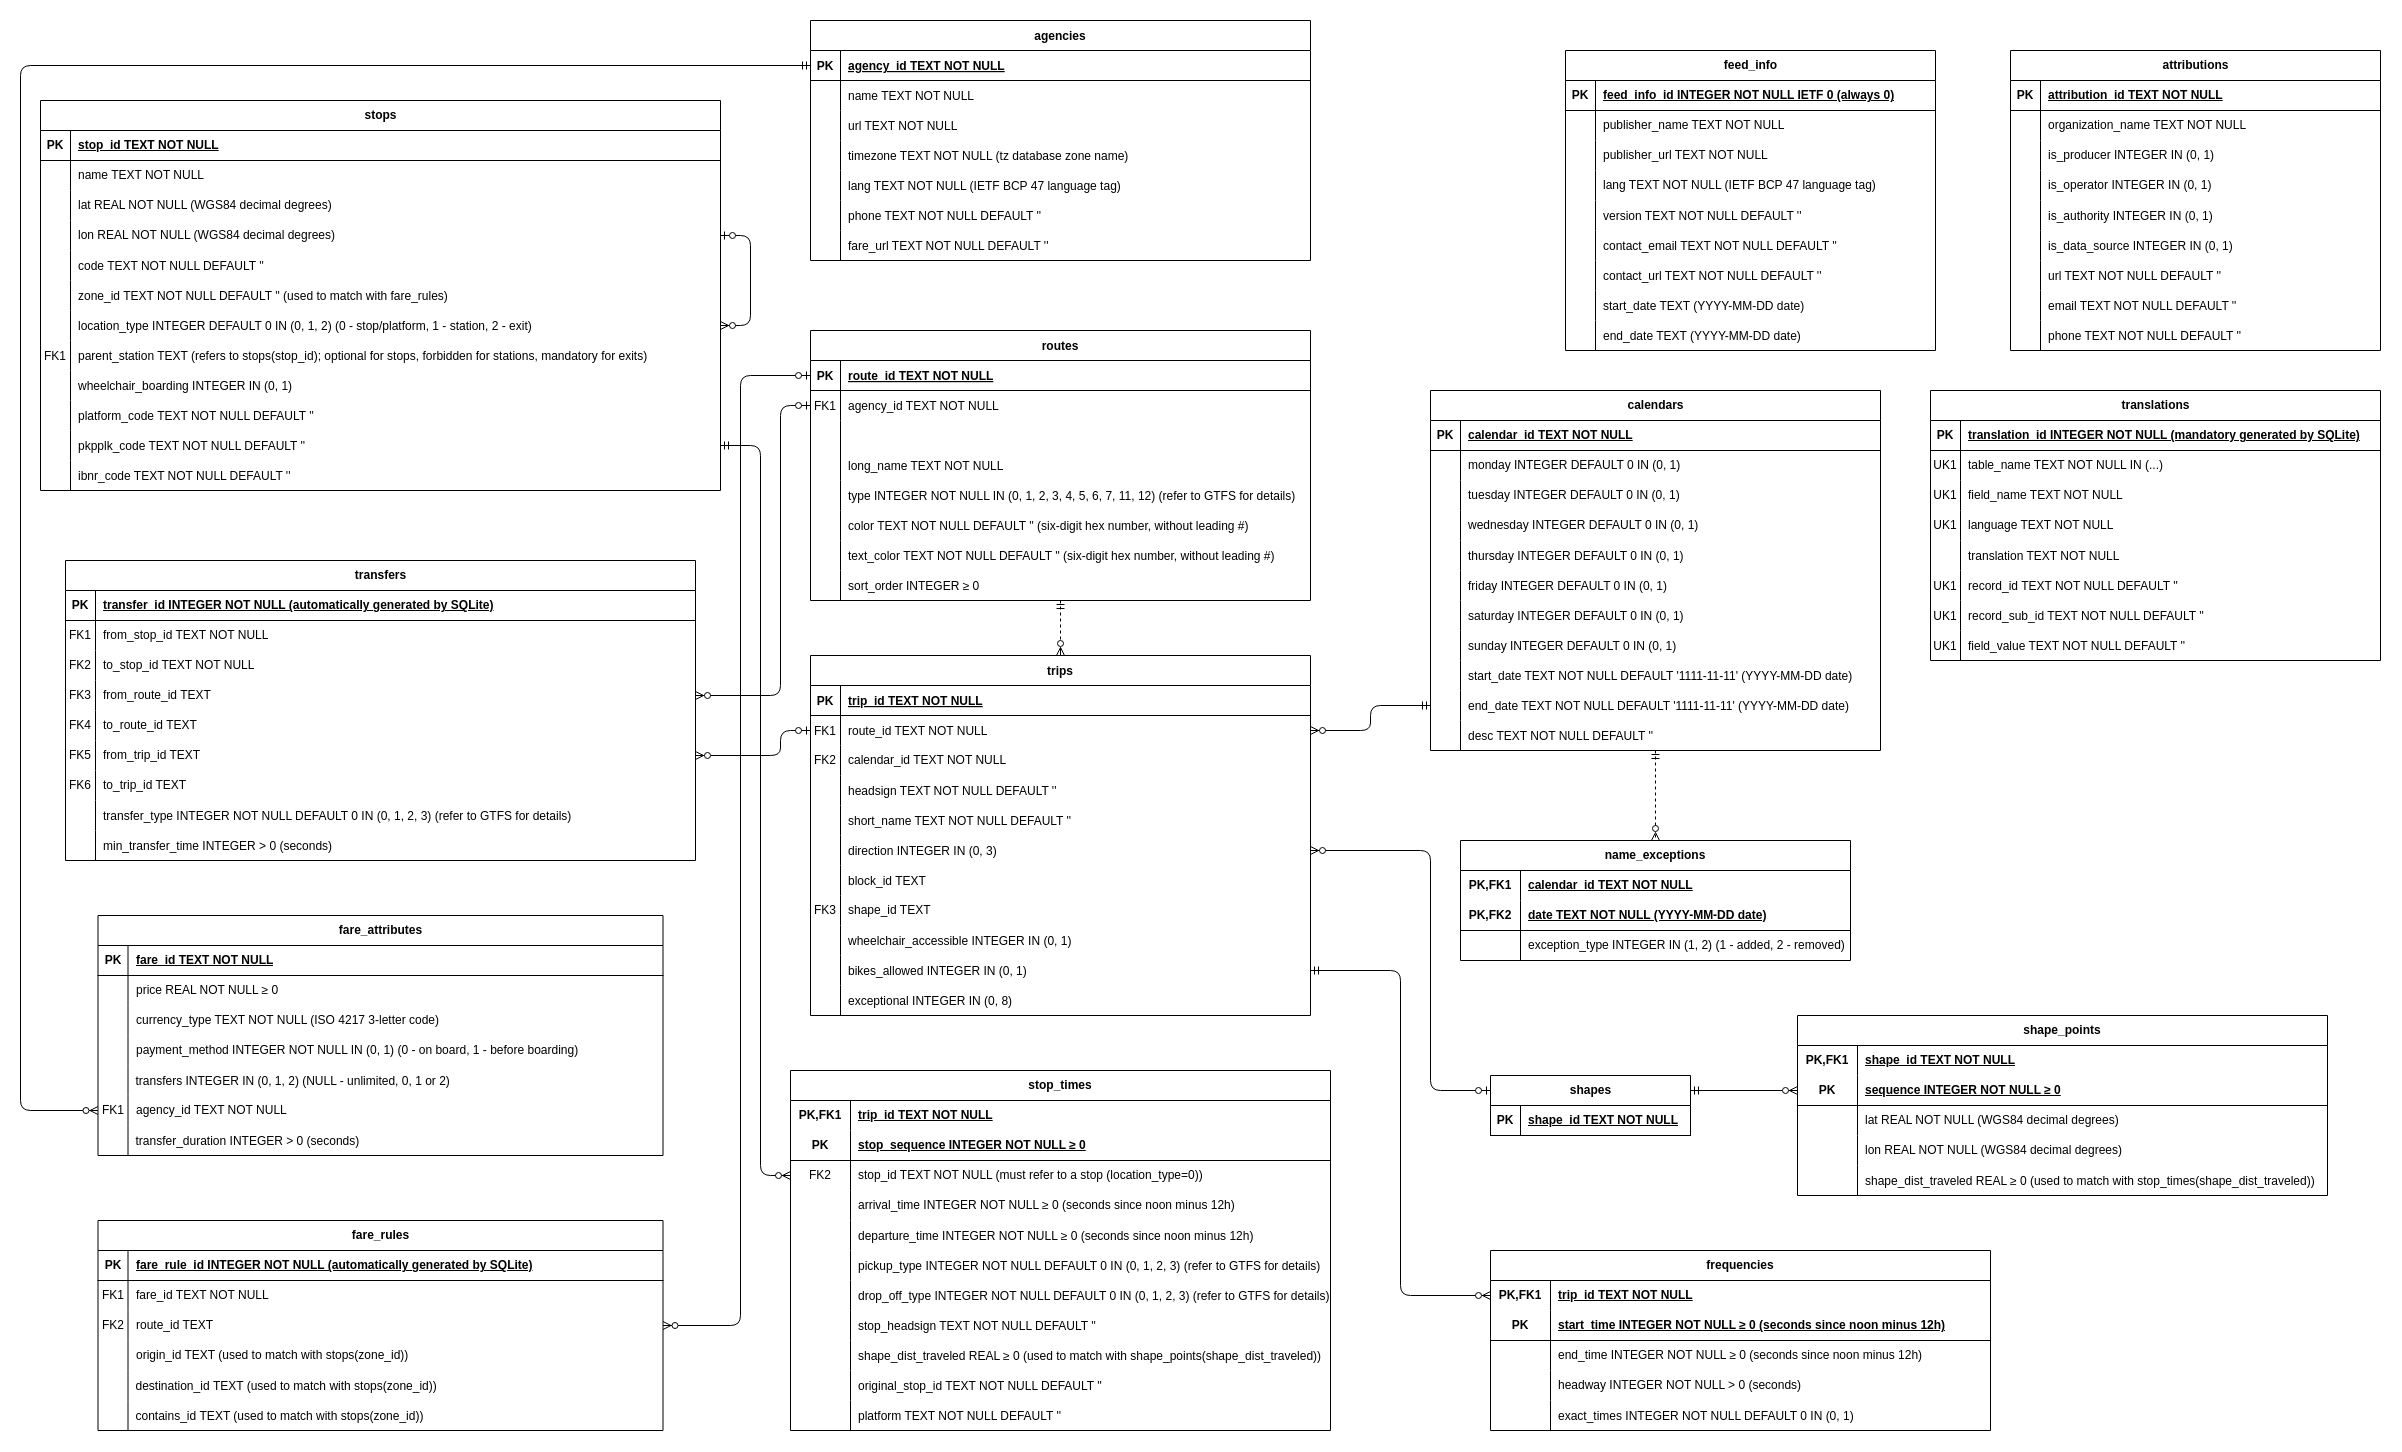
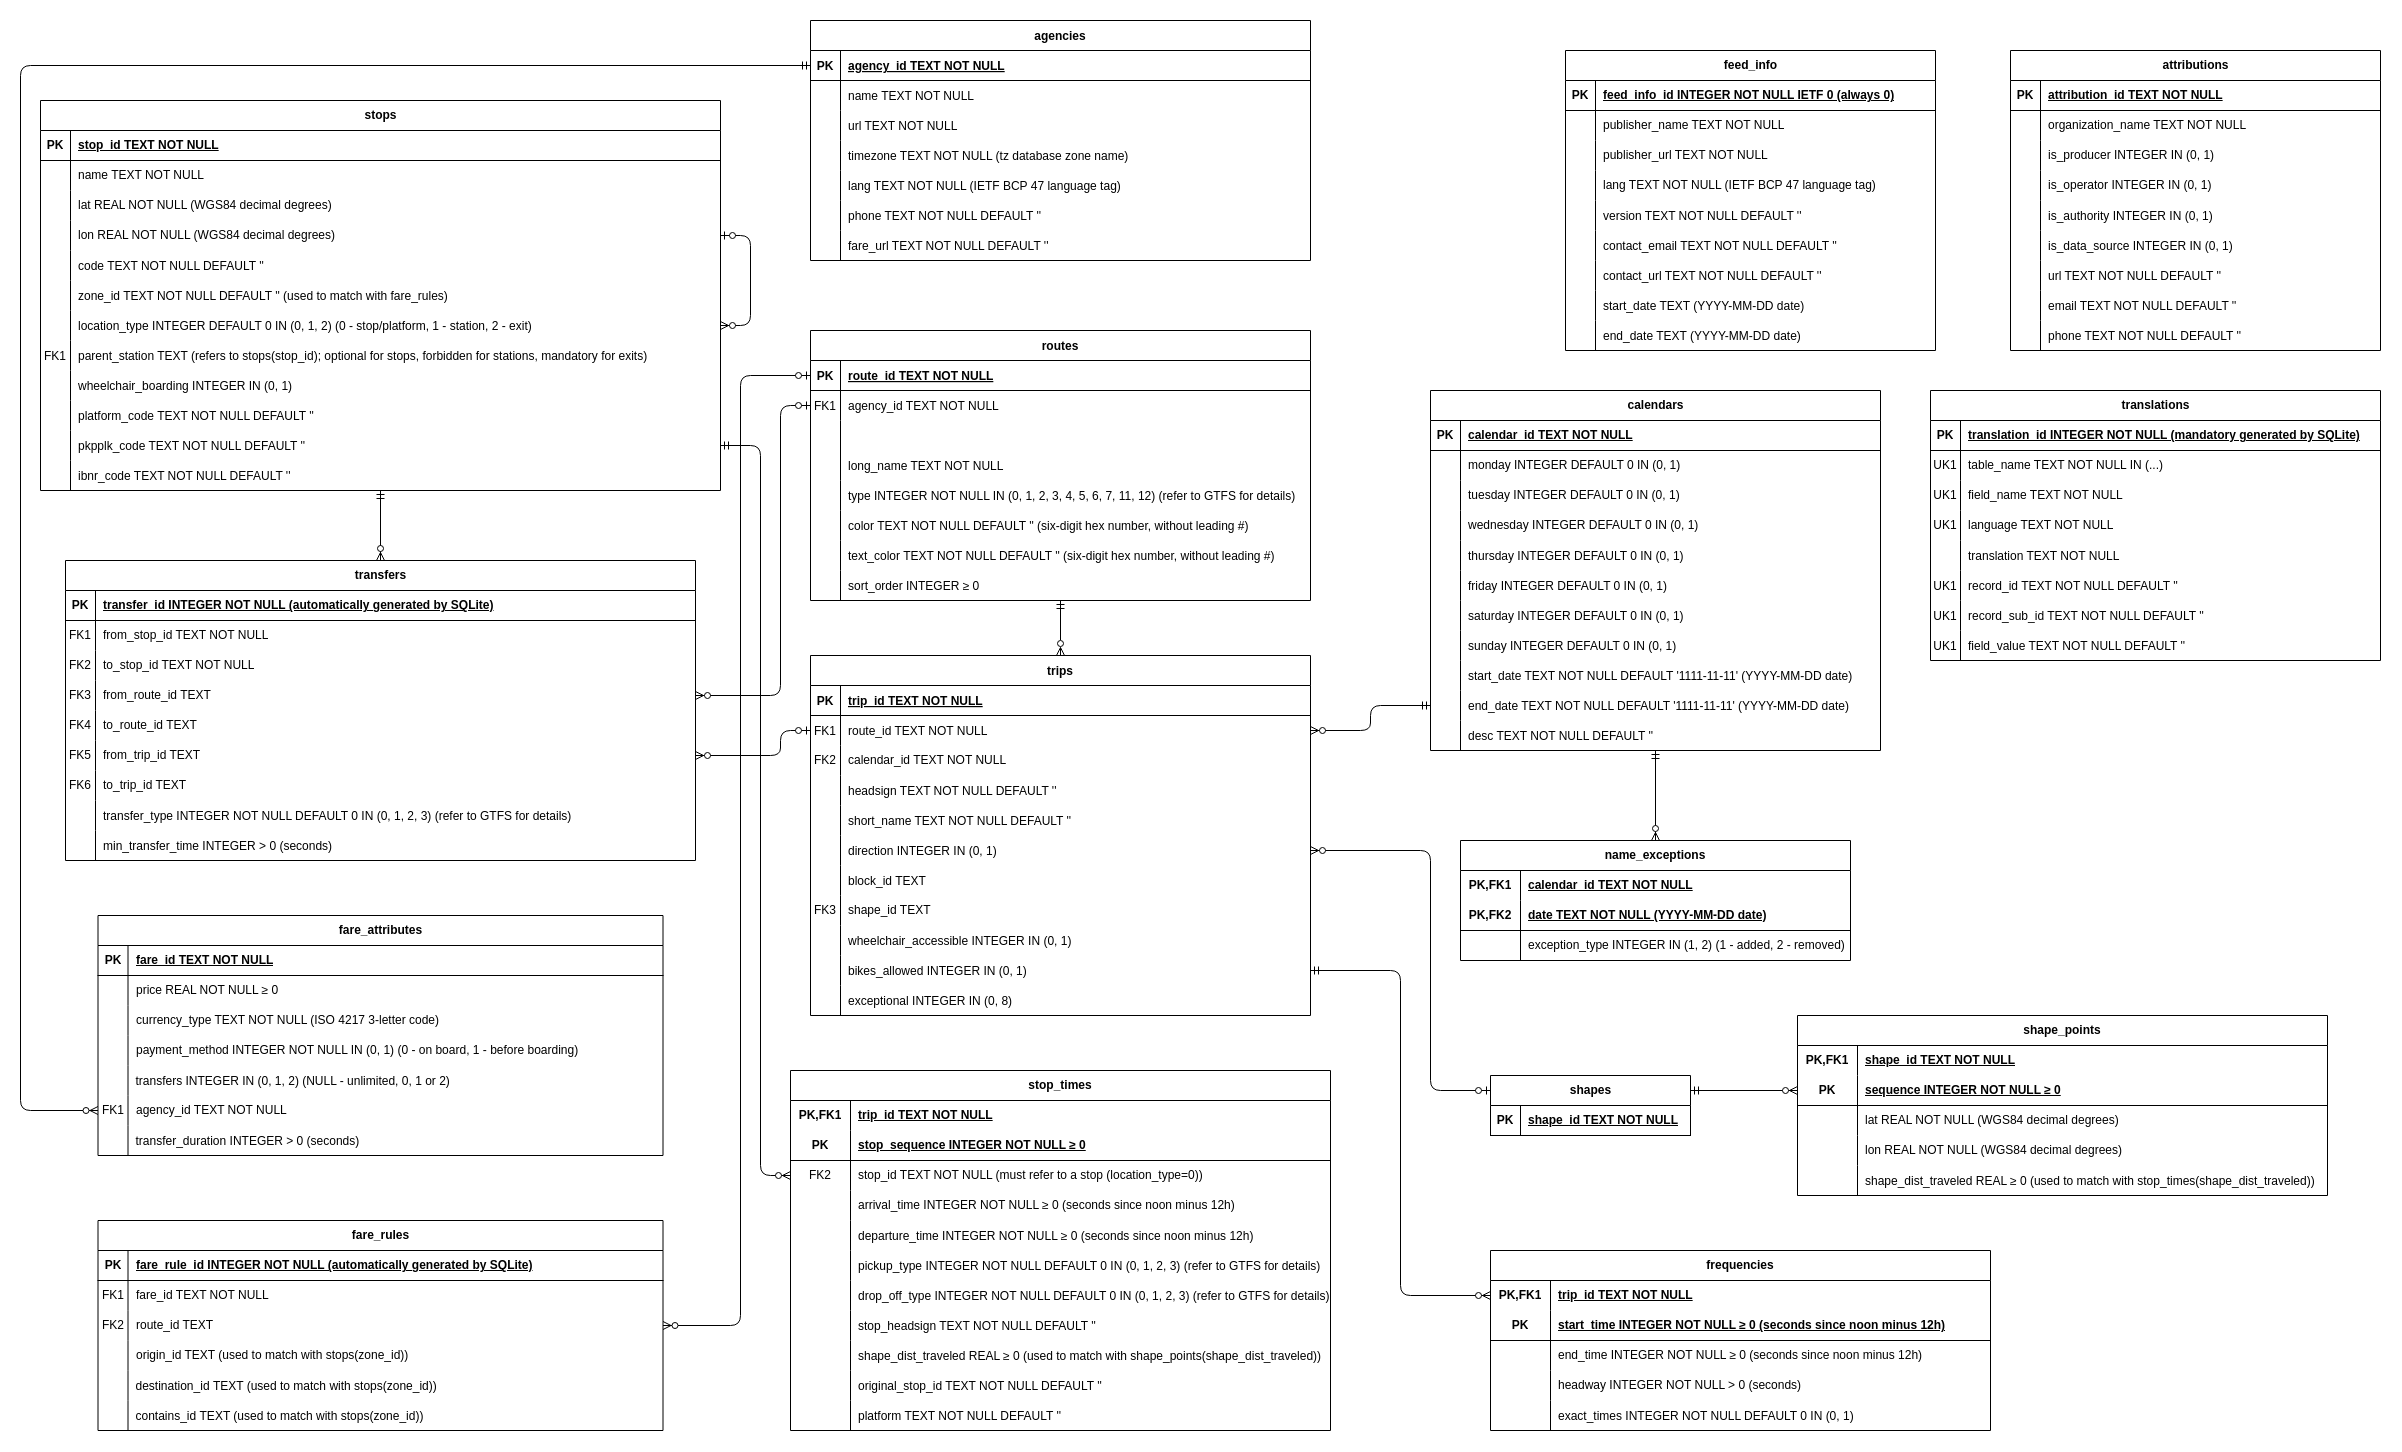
edge "stops" -- "transfers": added
edge "routes" -- "trips": style dashed -> solid
edge "calendars" -- "name_exceptions": style dashed -> solid
node "direction INTEGER IN (0, 3)": label "direction INTEGER IN (0, 3)" -> "direction INTEGER IN (0, 1)"
